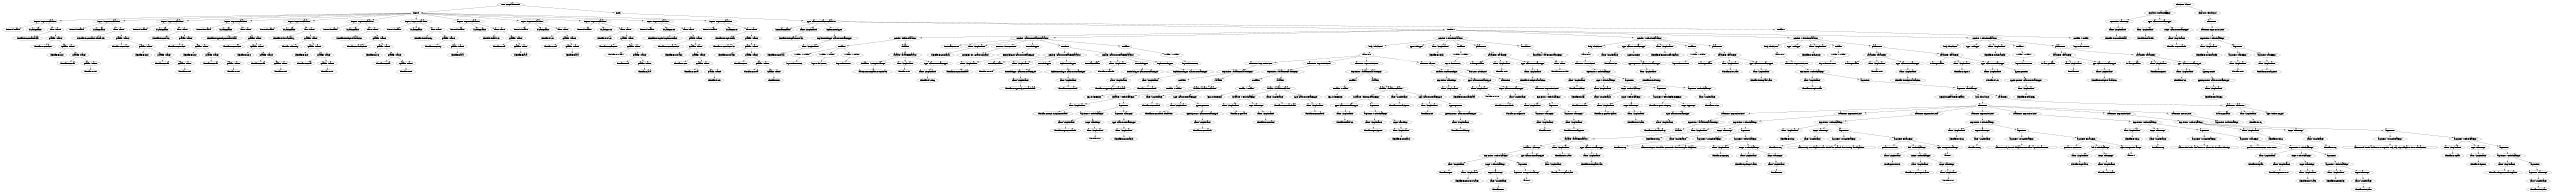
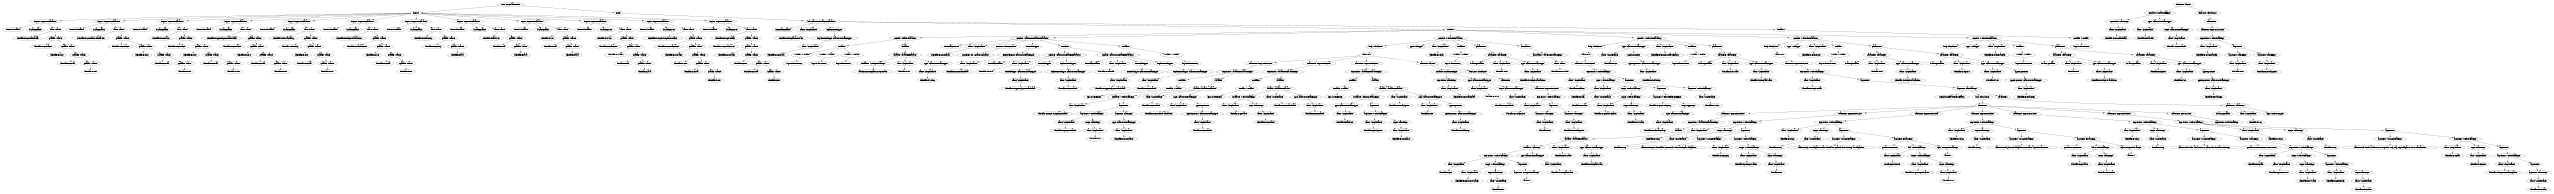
node "type (ClassOrInterfaceDeclaration)": label "type (ClassOrInterfaceDeclaration)" -> "left (ClassOrInterfaceDeclaration)"
node "arguments (NullLiteralExpr)": label "arguments (NullLiteralExpr)" -> "expression (NullLiteralExpr)"
